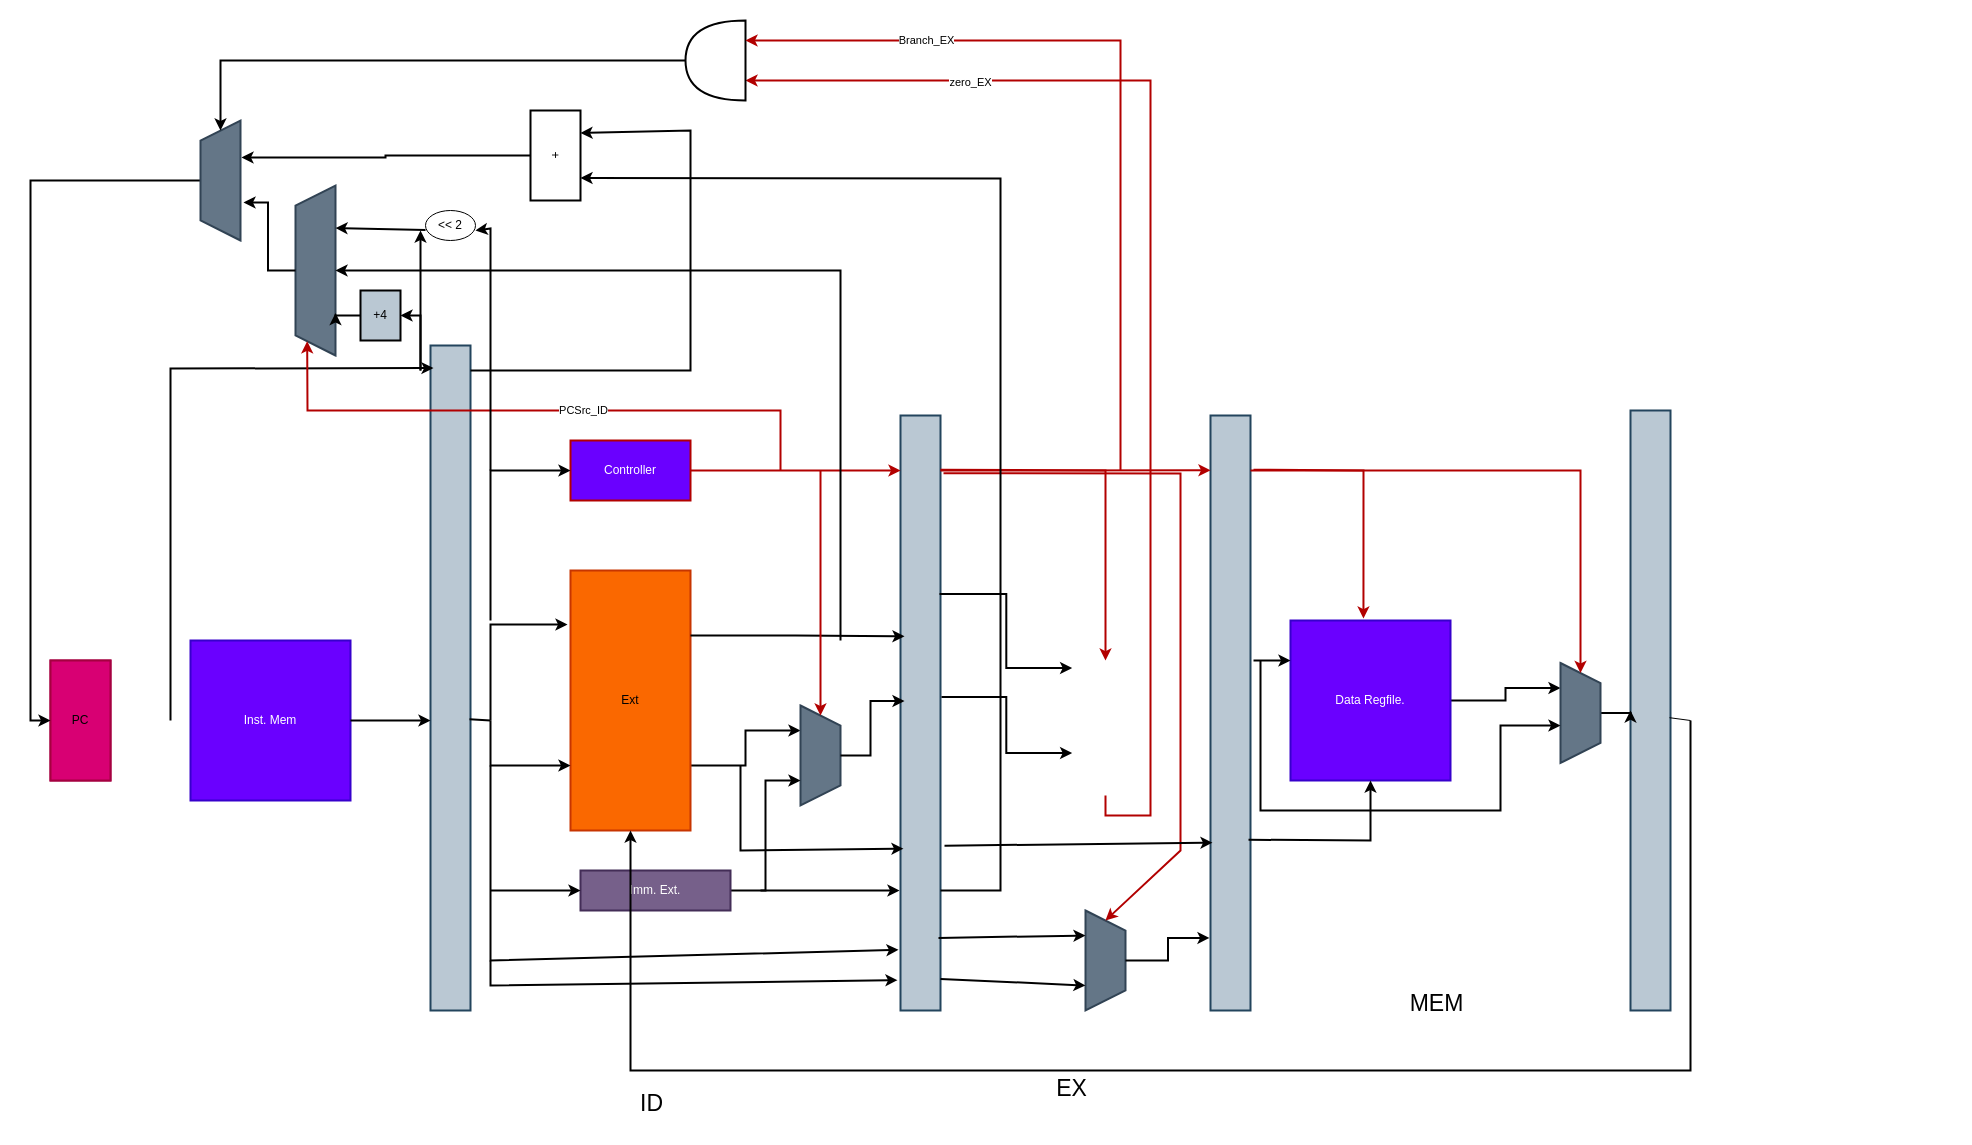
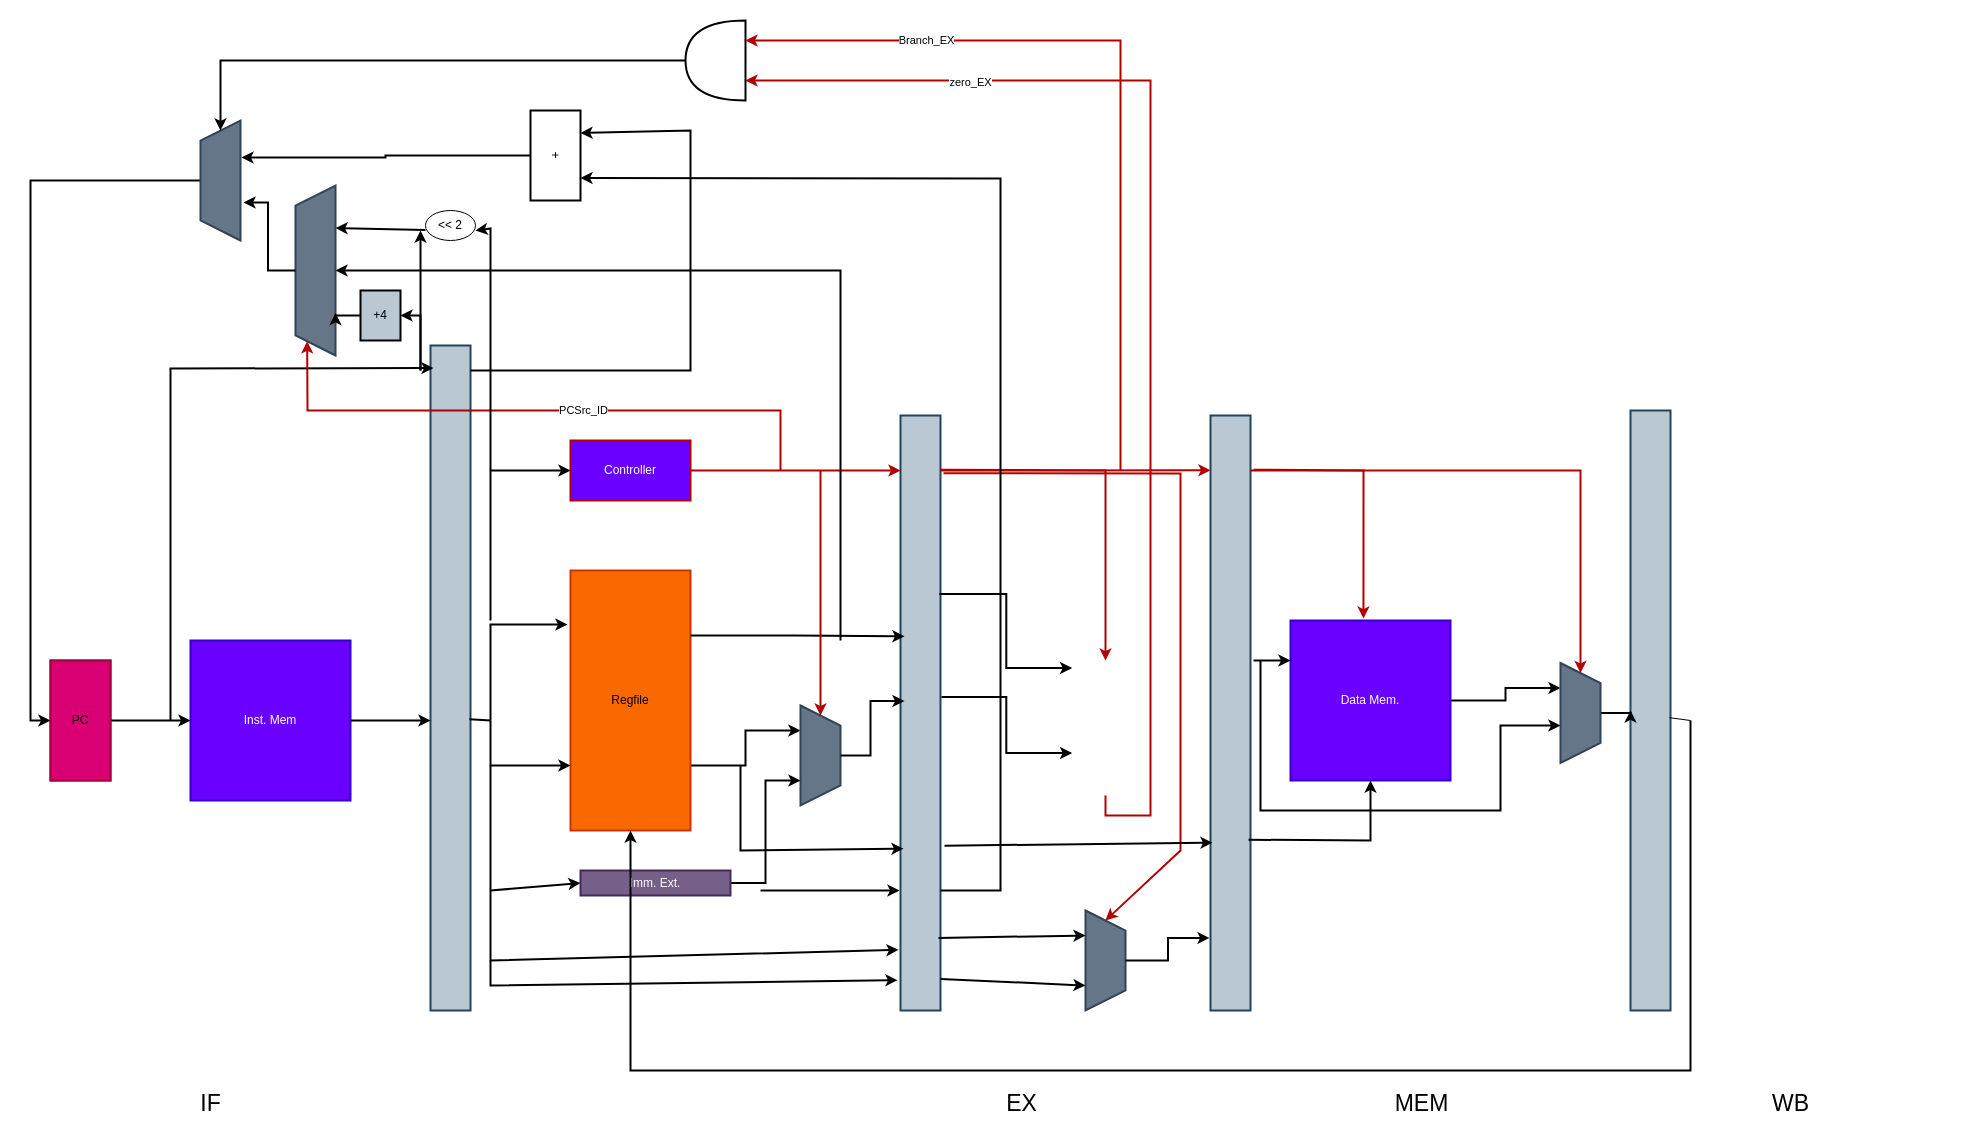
node "Ext": label "Ext" -> "Regfile"
node "Data Regfile.": label "Data Regfile." -> "Data Mem."
edge "PC" -> "Inst. Mem": added
node "Imm. Ext.": size 150x40 -> 150x25
node "MEM": moved (1437, 1004) -> (1422, 1104)
node "EX": moved (1072, 1089) -> (1022, 1104)
node "IF": added
node "ID": removed
node "WB": added
